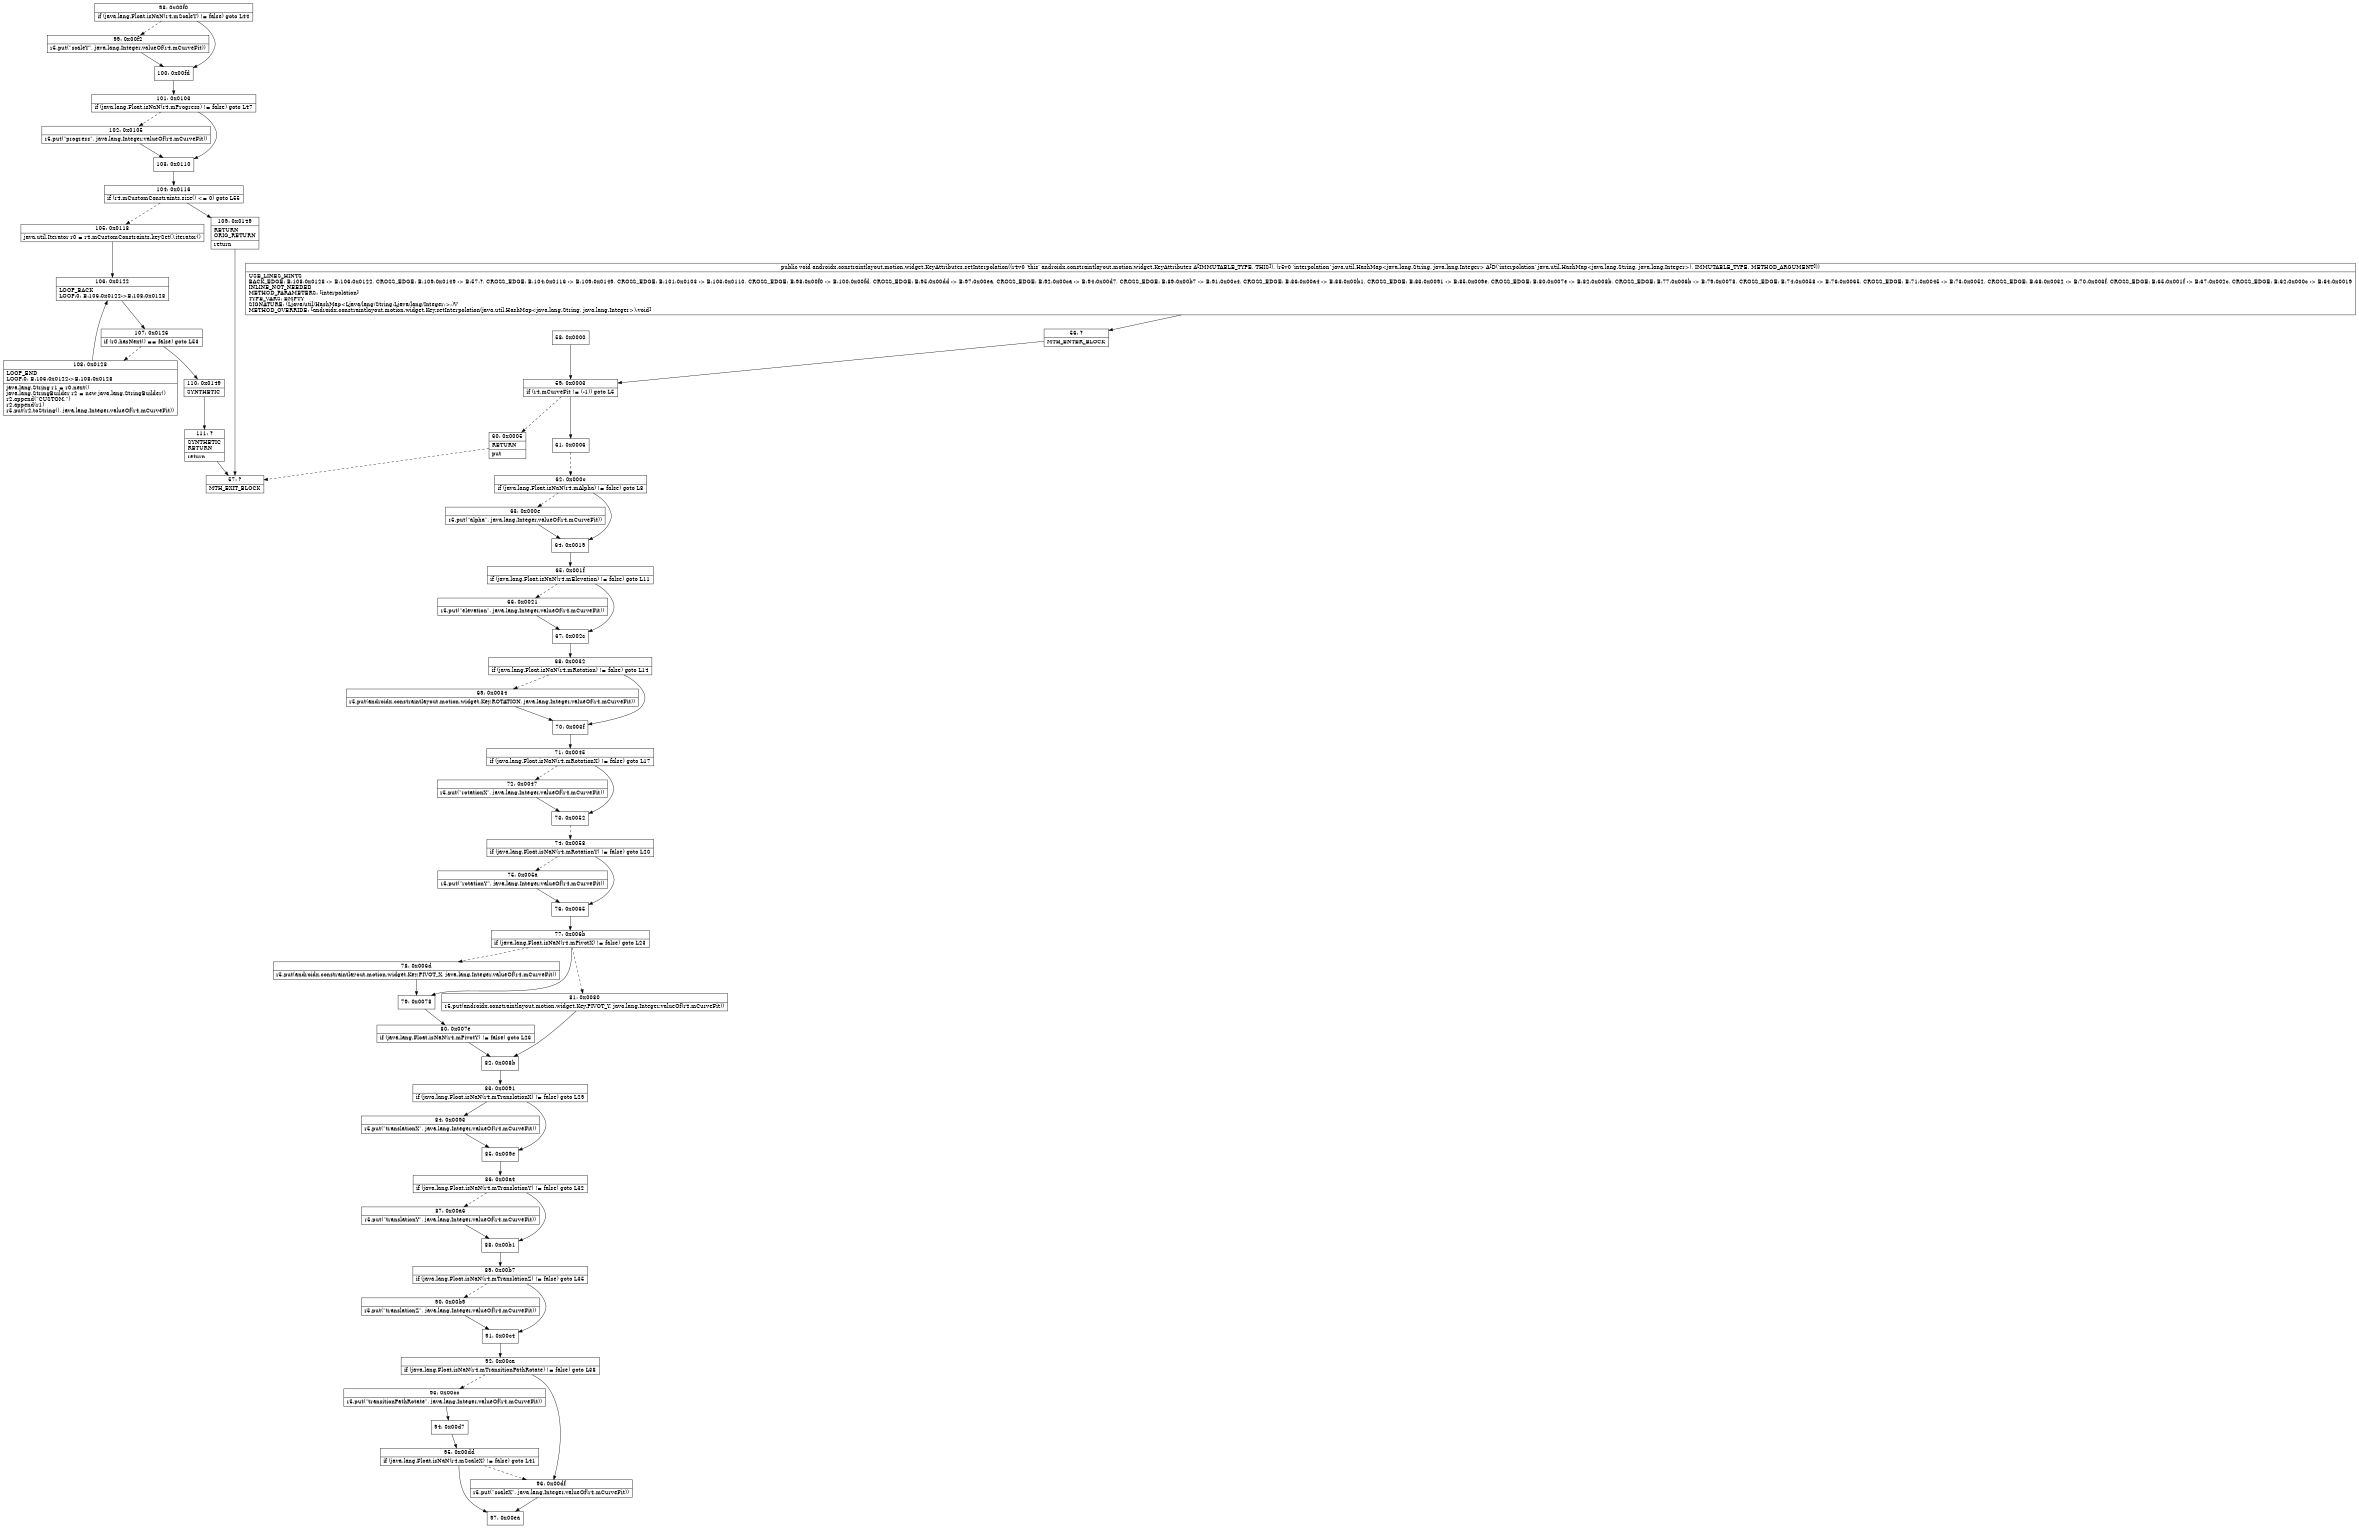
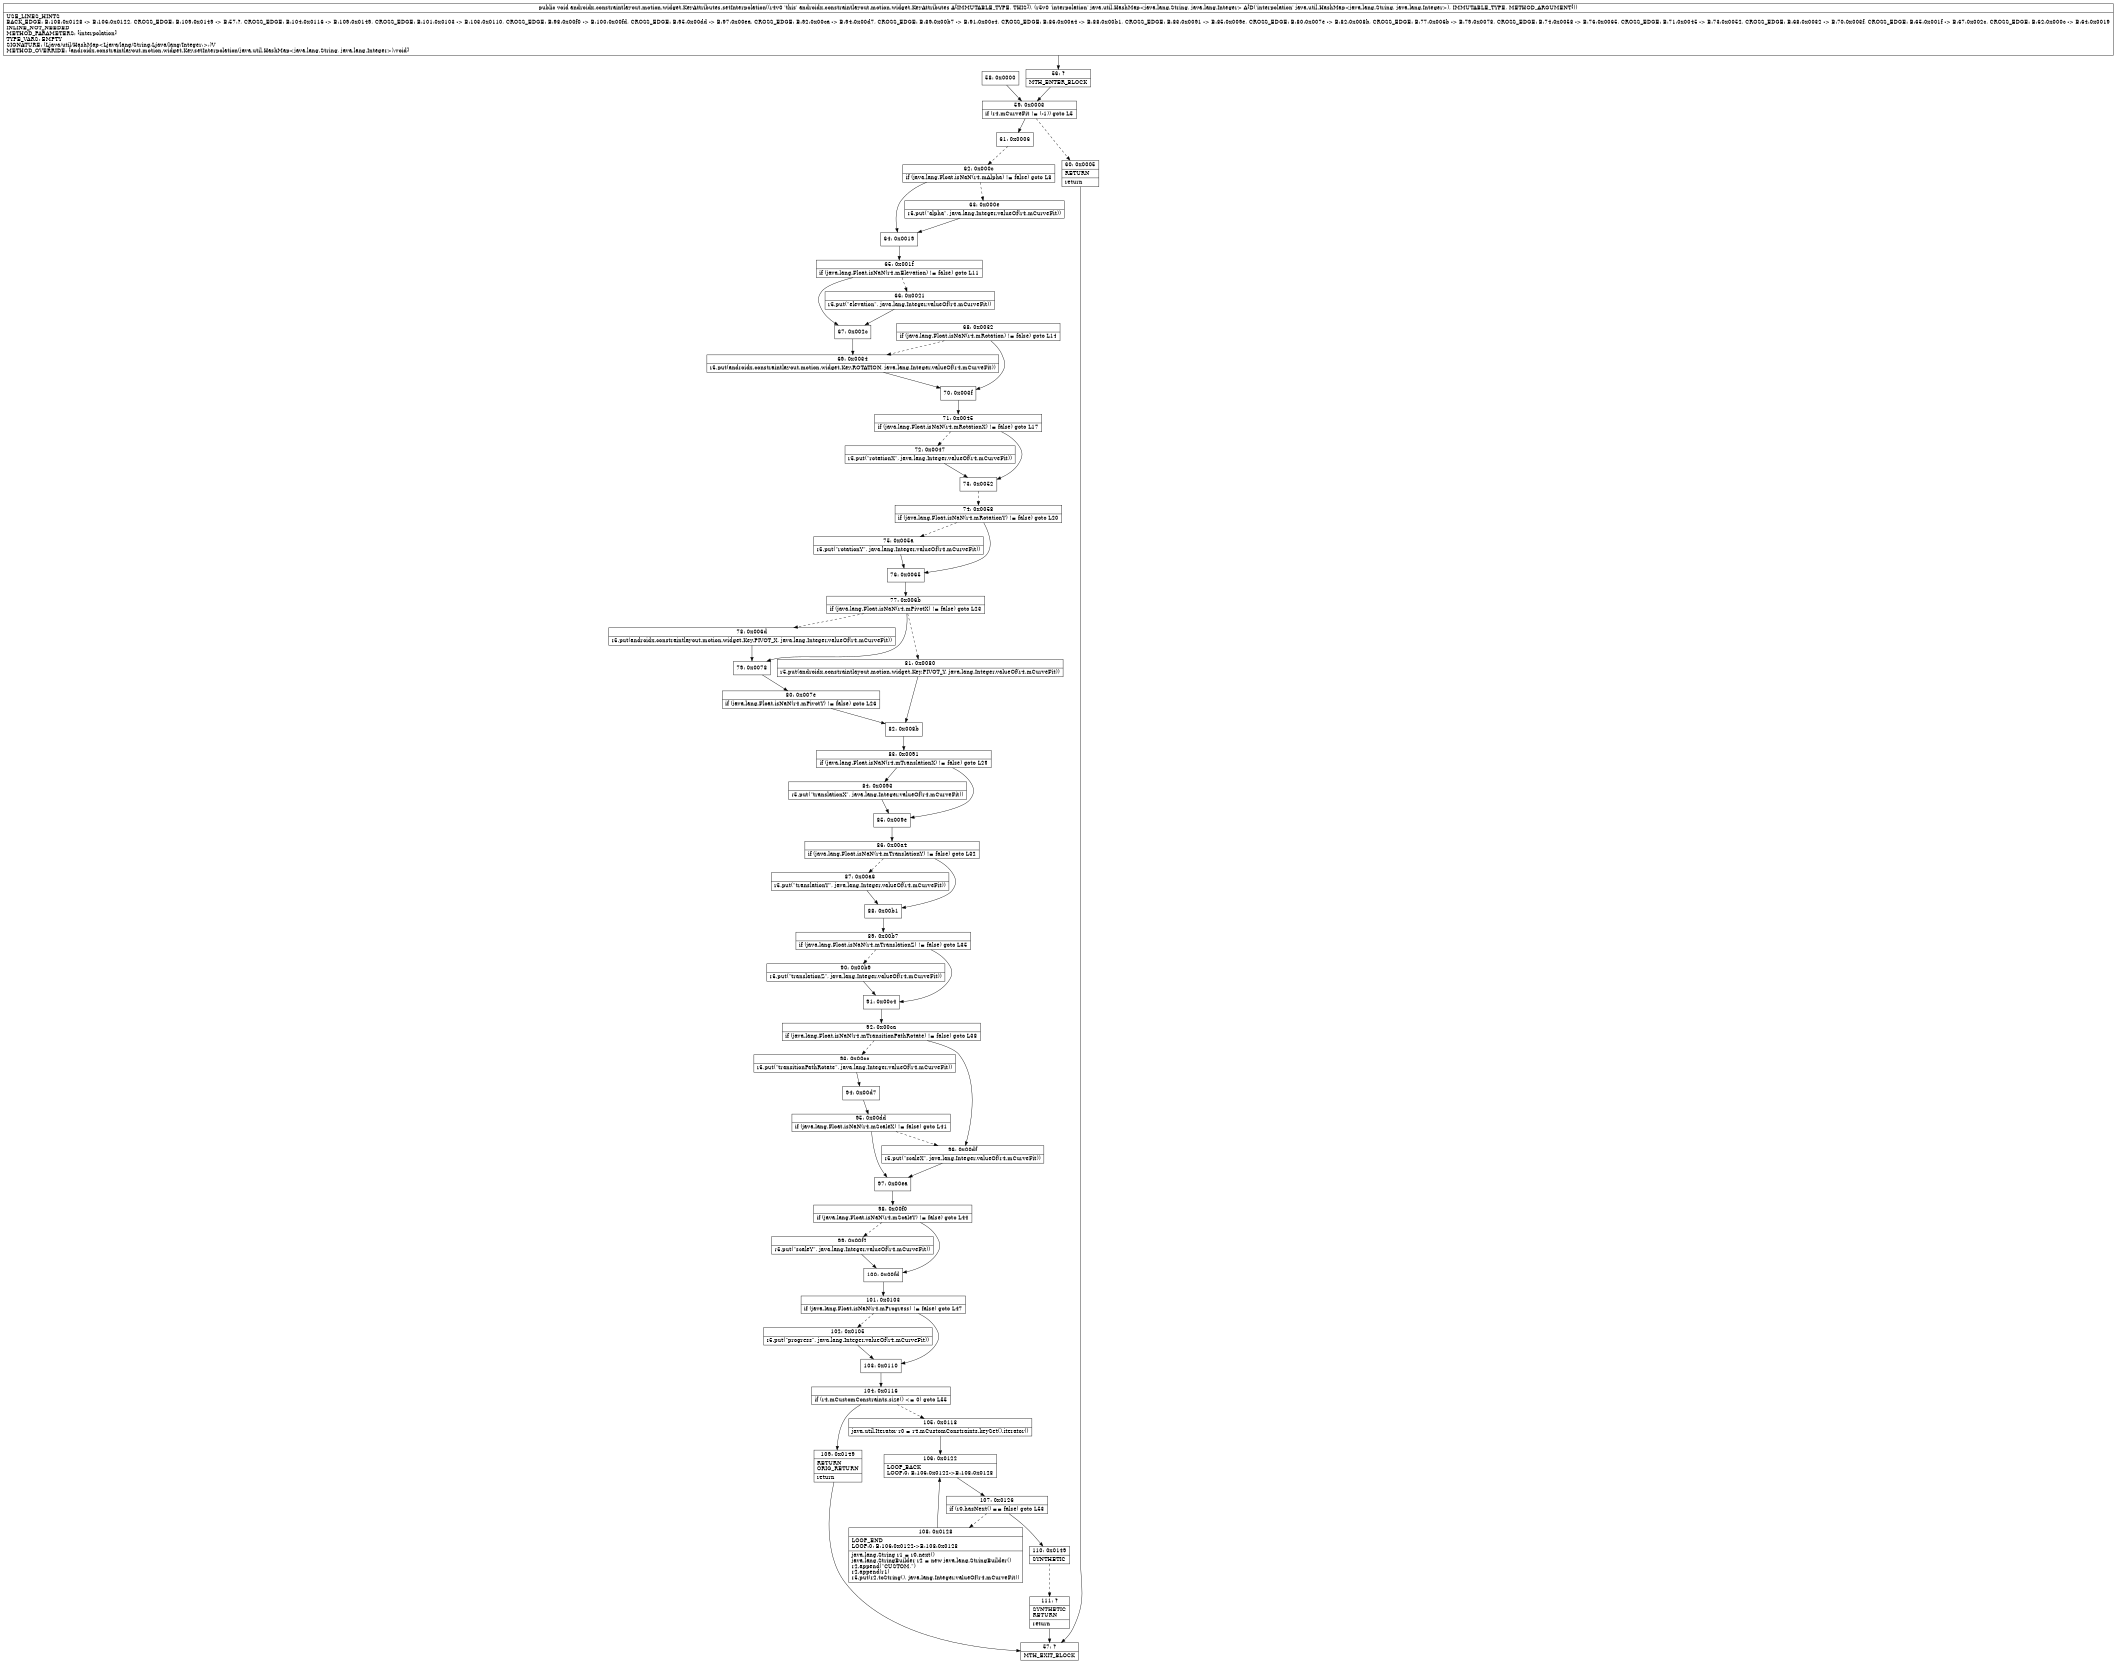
edge "110: 0x0149" -> "111: ?": style solid -> dashed
node "60: 0x0005": text "put" -> "return"
edge "60: 0x0005" -> "57: ?": style dashed -> solid
edge "67: 0x002c" -> "68: 0x0032": now "67: 0x002c" -> "69: 0x0034"
edge "97: 0x00ea" -> "98: 0x00f0": added
